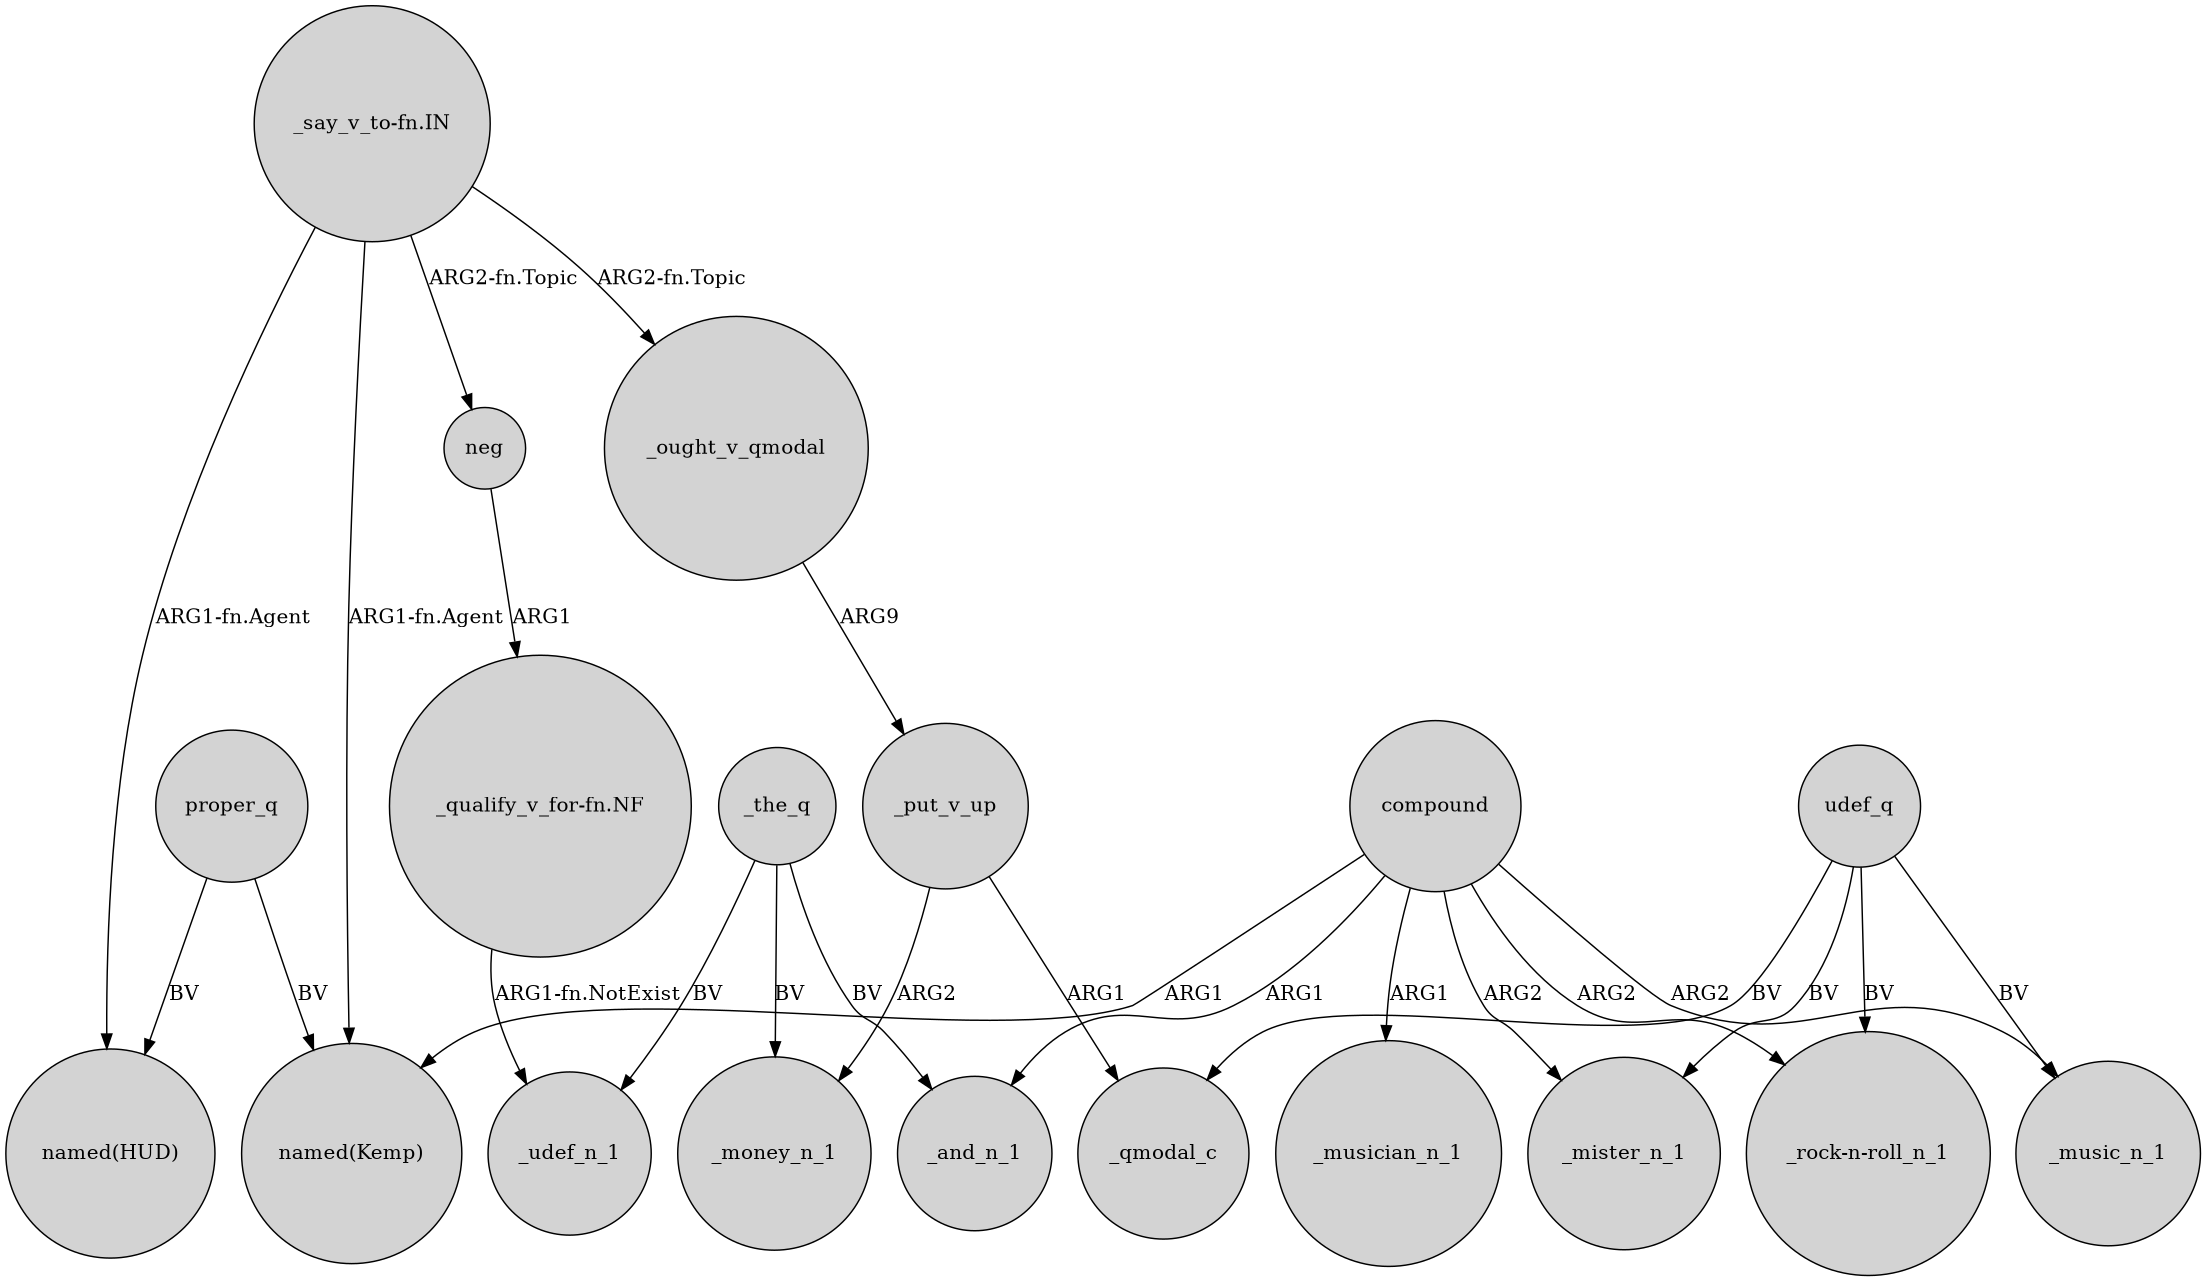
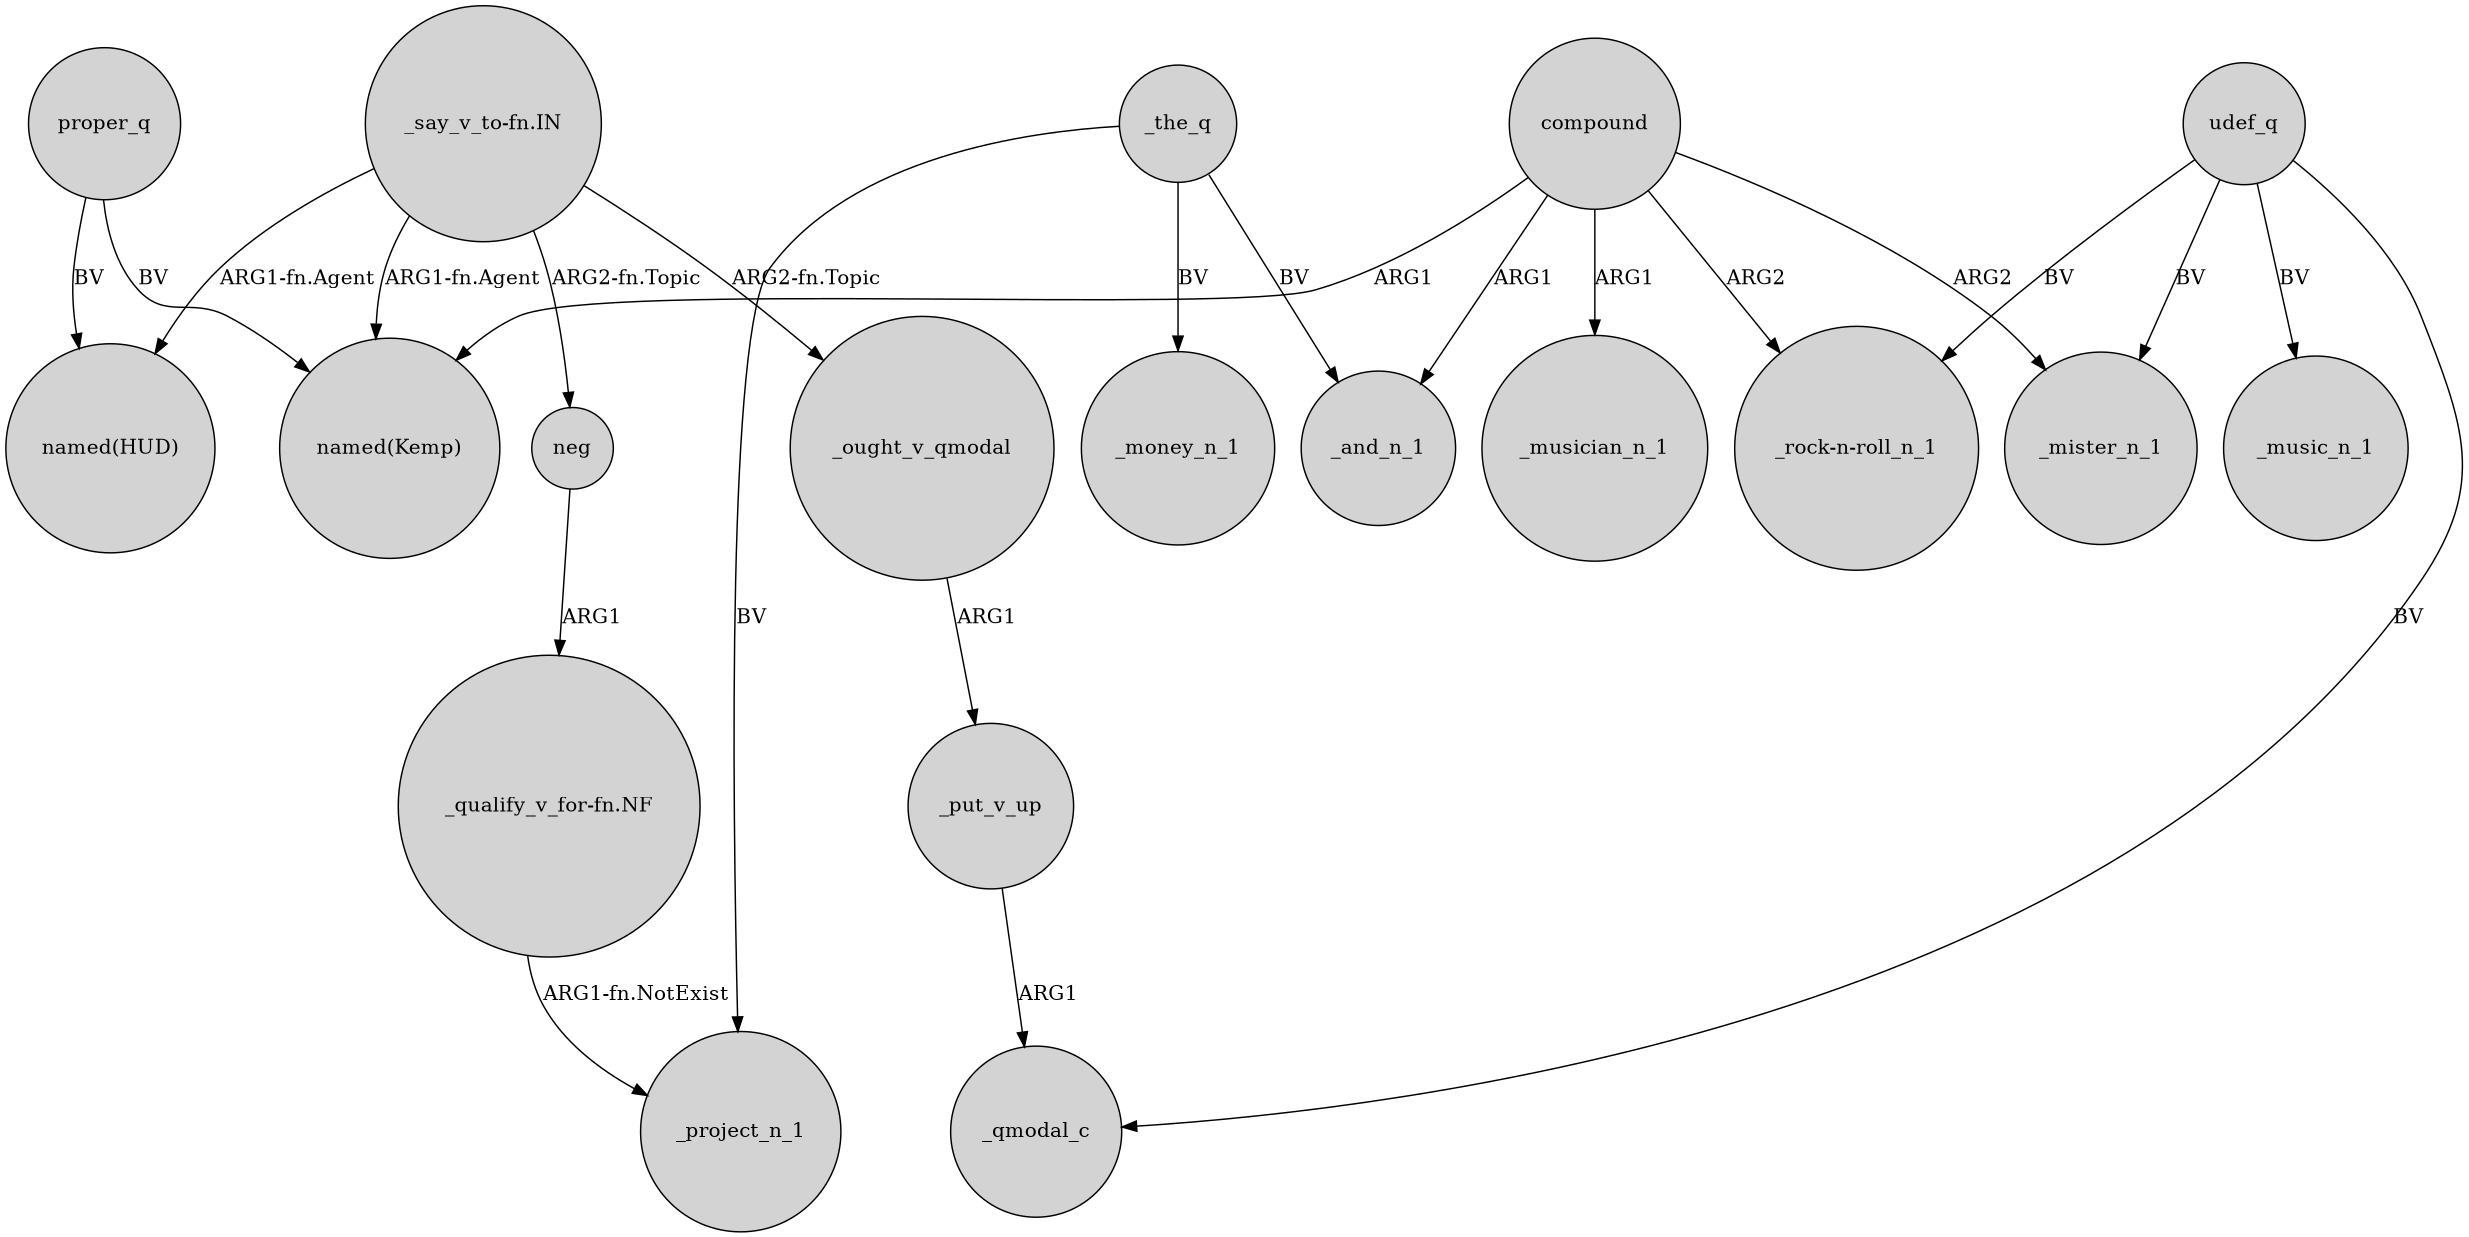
edge "_ought_v_qmodal" -> "_put_v_up": label "ARG9" -> "ARG1"
edge "_put_v_up" -> "_money_n_1": removed, label "ARG2"
edge "compound" -> "_music_n_1": removed, label "ARG2"
node "_udef_n_1": label "_udef_n_1" -> "_project_n_1"
